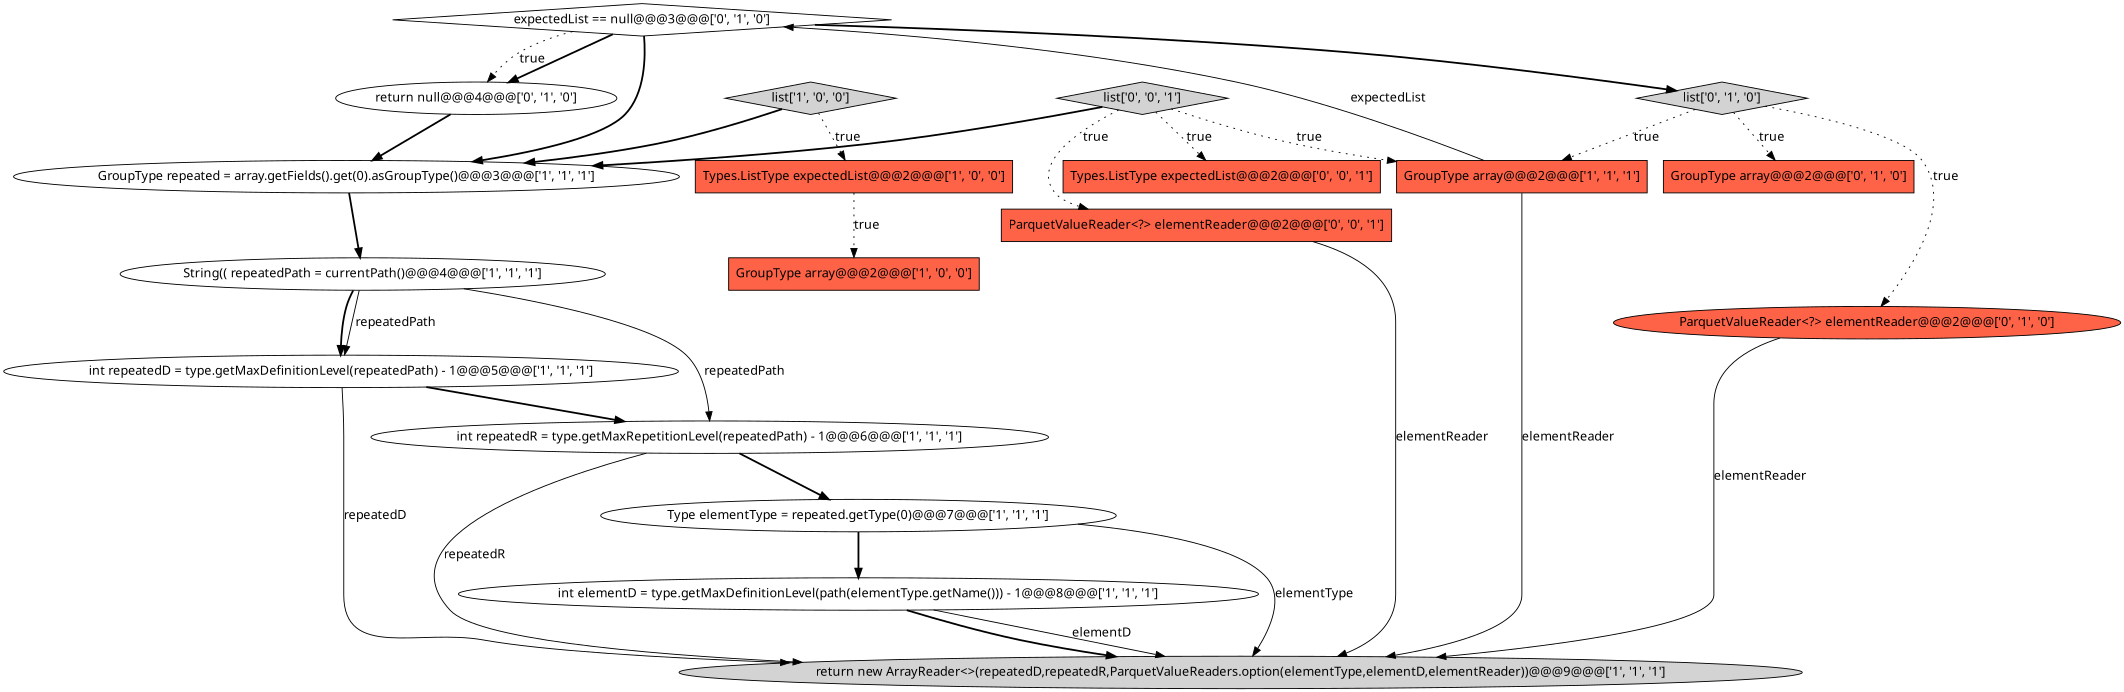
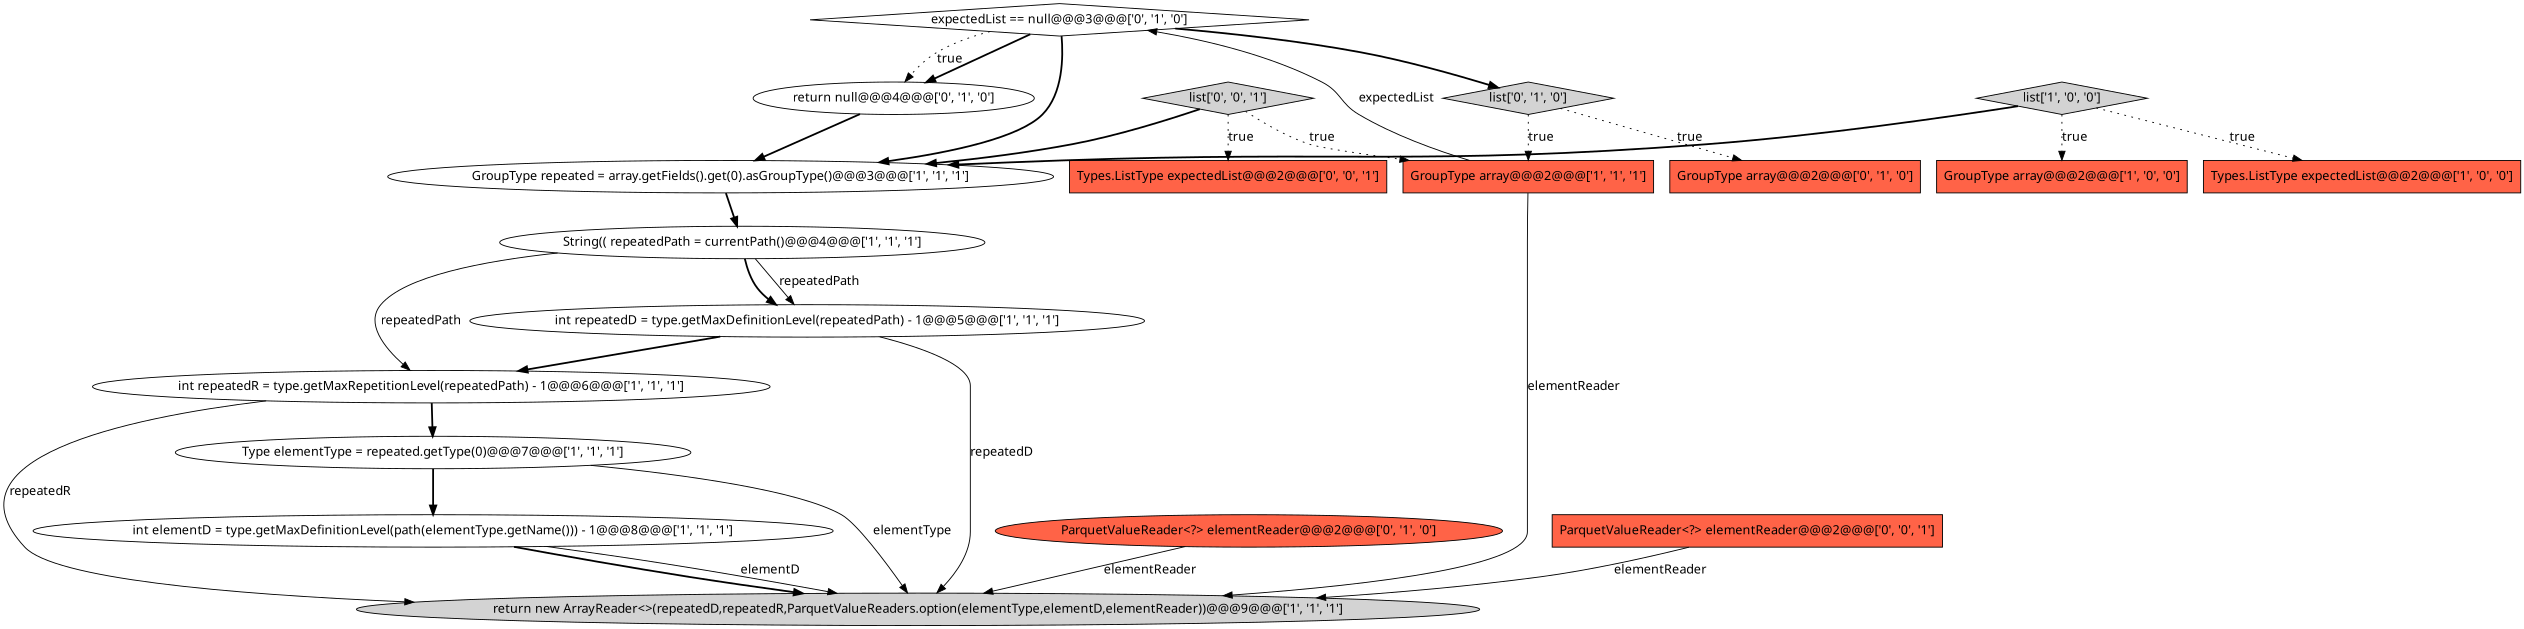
edge "list['0', '0', '1']" -> "ParquetValueReader<?> elementReader@@@2@@@['0', '0', '1']": removed, label "true"
edge "list['0', '1', '0']" -> "ParquetValueReader<?> elementReader@@@2@@@['0', '1', '0']": removed, label "true"
edge "Types.ListType expectedList@@@2@@@['1', '0', '0']" -> "GroupType array@@@2@@@['1', '0', '0']": now "list['1', '0', '0']" -> "GroupType array@@@2@@@['1', '0', '0']"
